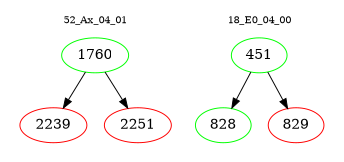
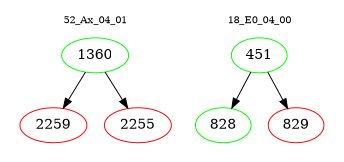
node "1760": label "1760" -> "1360"
node "2239": label "2239" -> "2259"
node "2251": label "2251" -> "2255"
